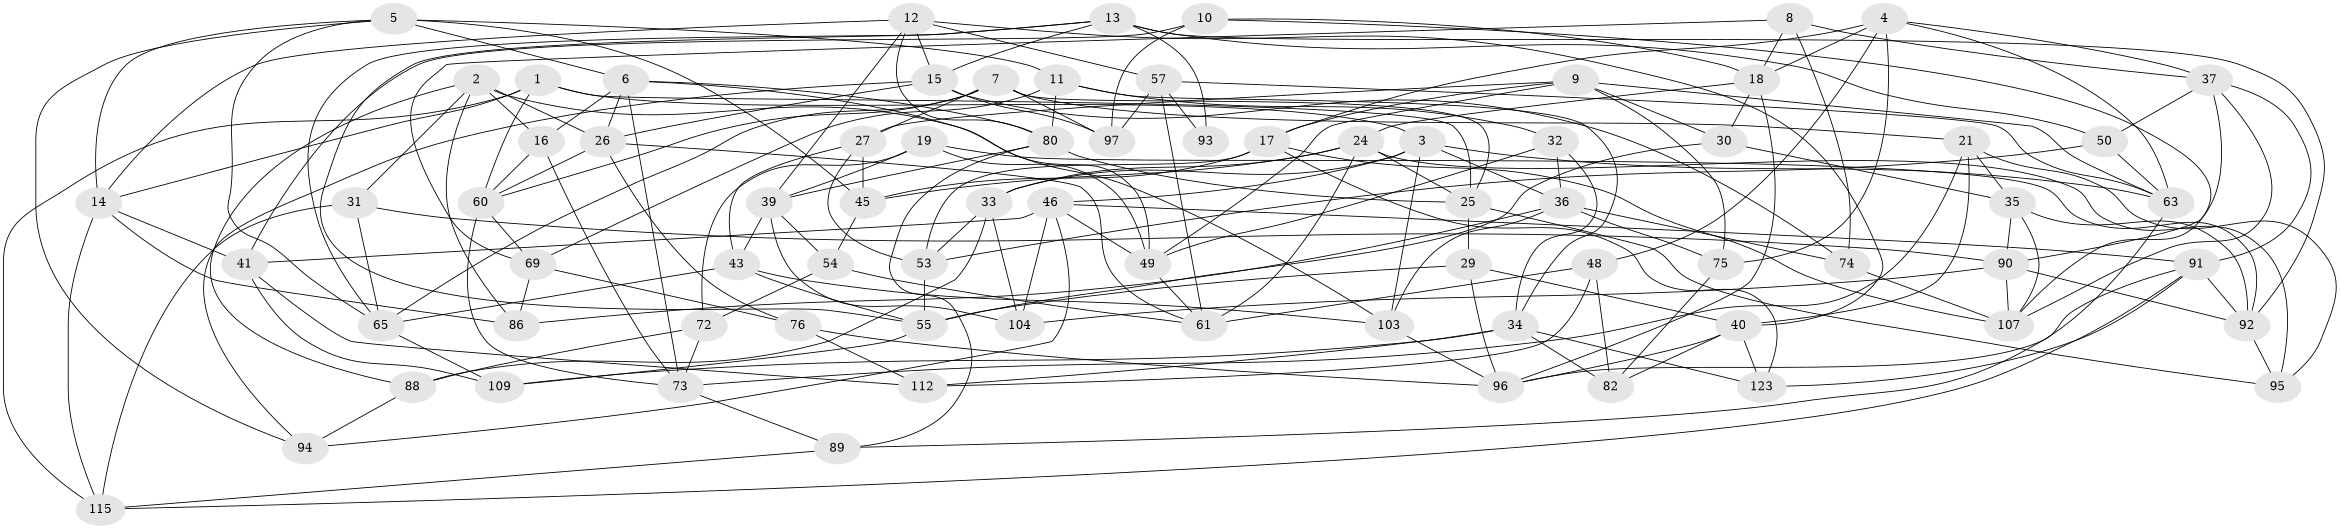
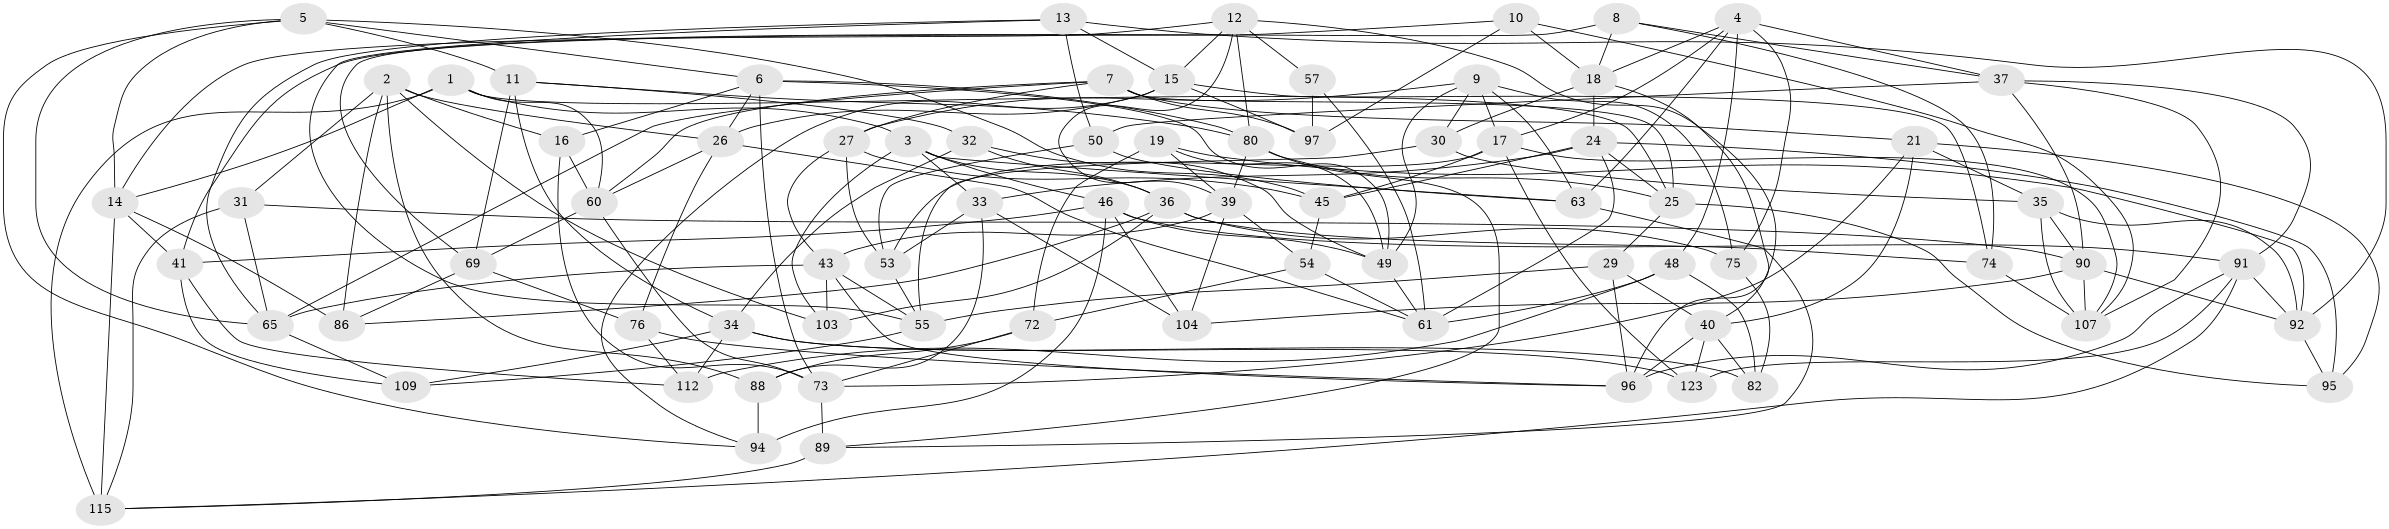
edge "57" -- "63": removed
node "93": removed
edge "103" -- "96": now "43" -- "96"
